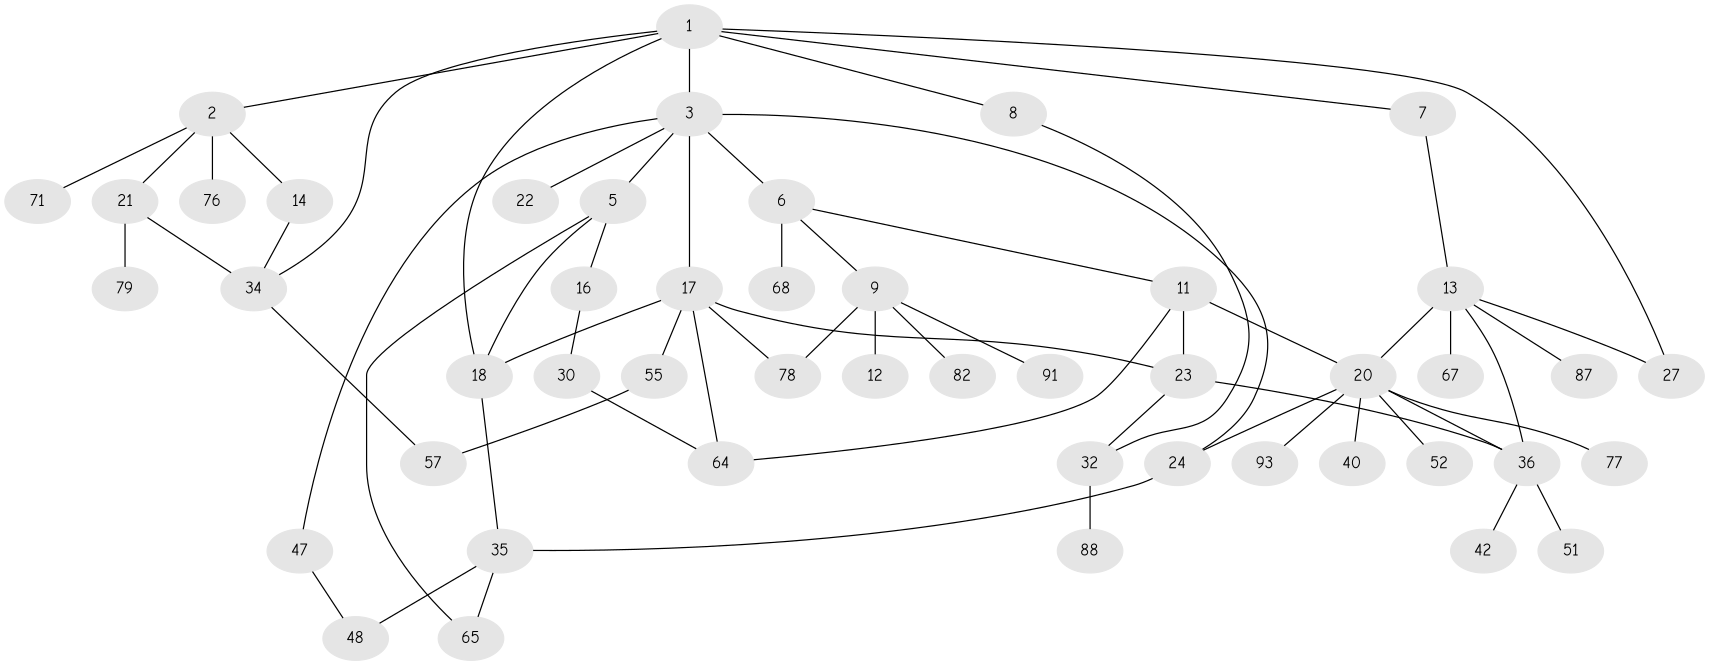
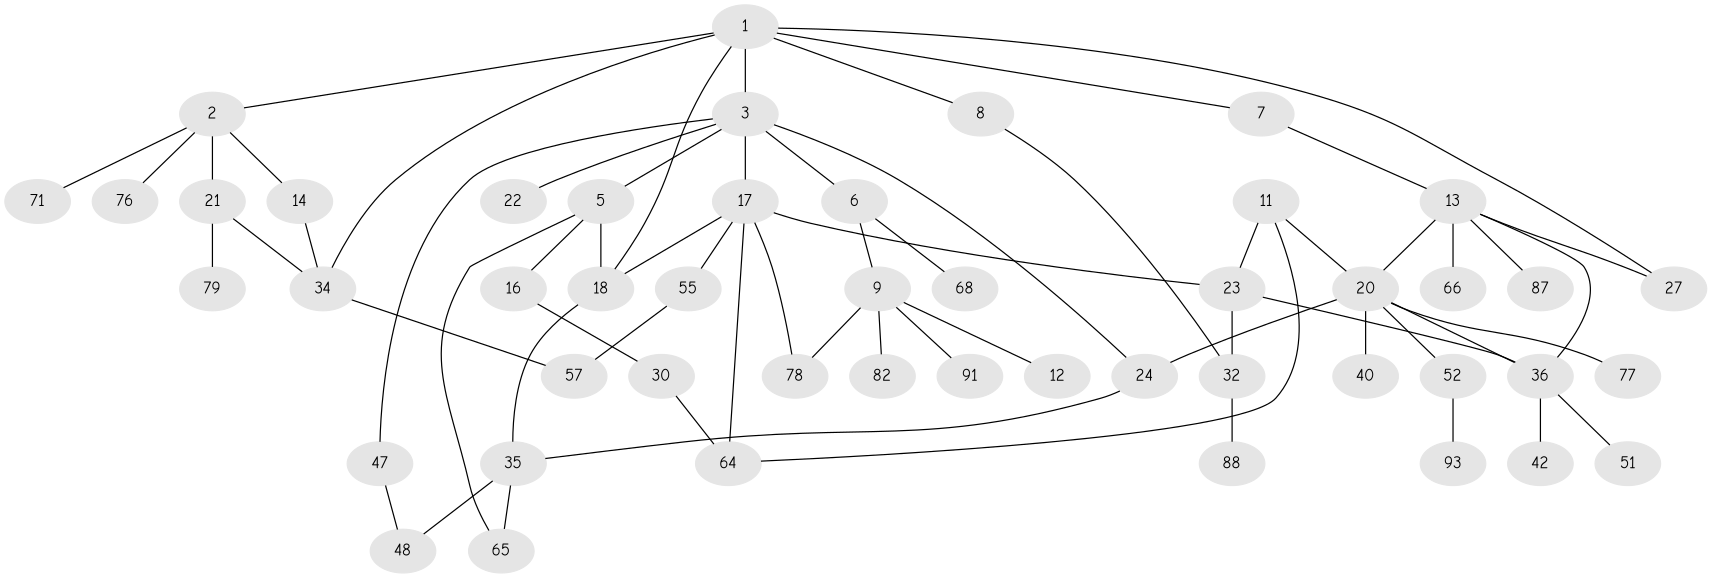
edge "6" -- "11": removed
node "67": label "67" -> "66"
edge "20" -- "93": now "52" -- "93"
